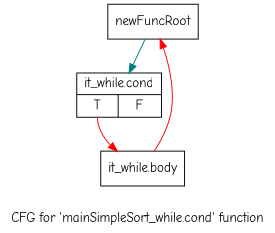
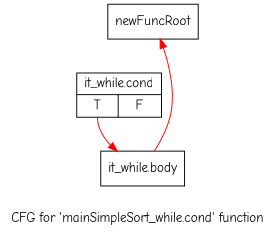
edge "newFuncRoot" -> "it_while.cond": removed
